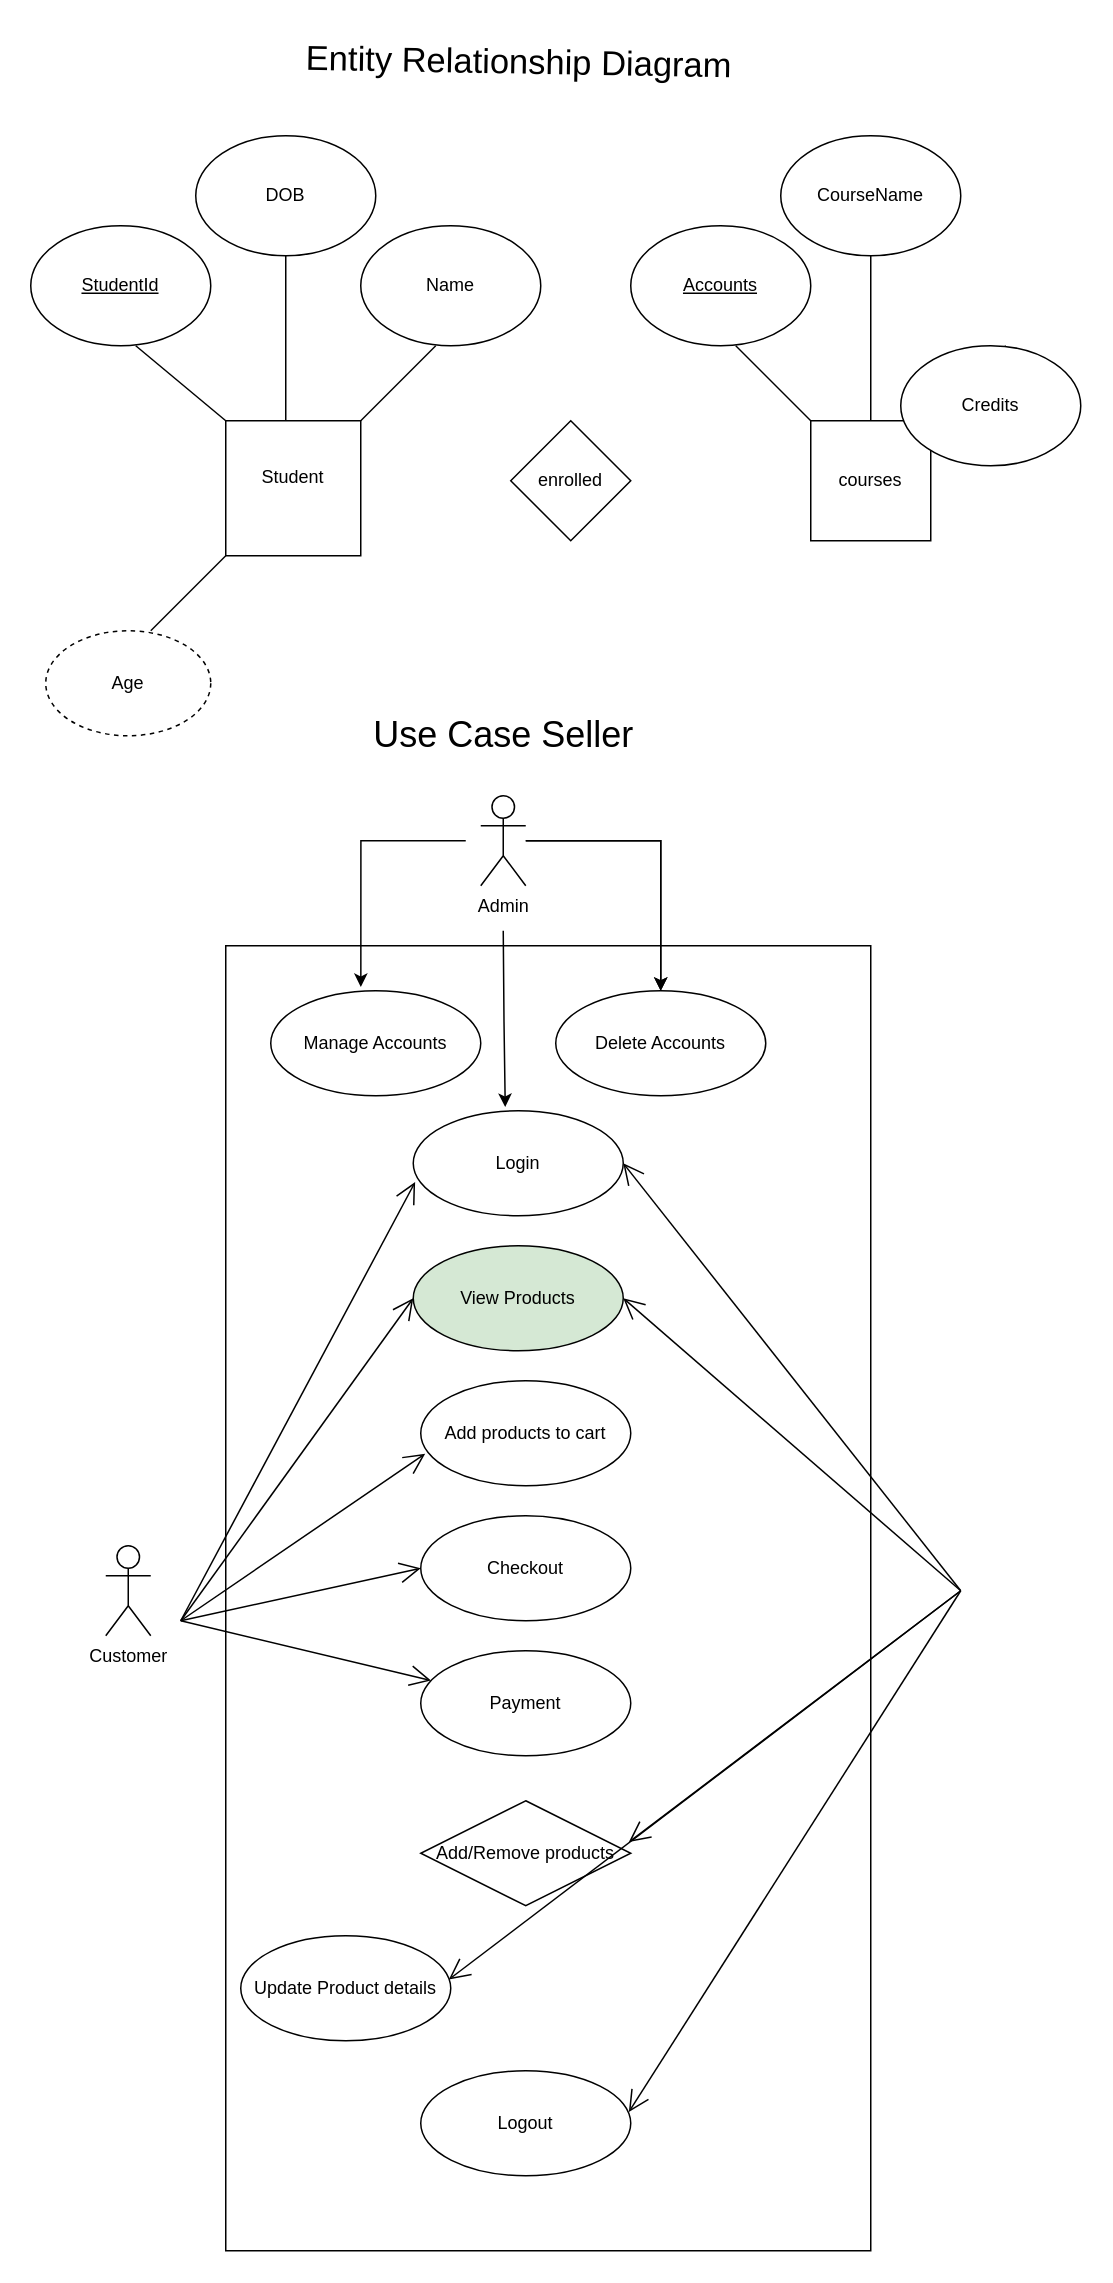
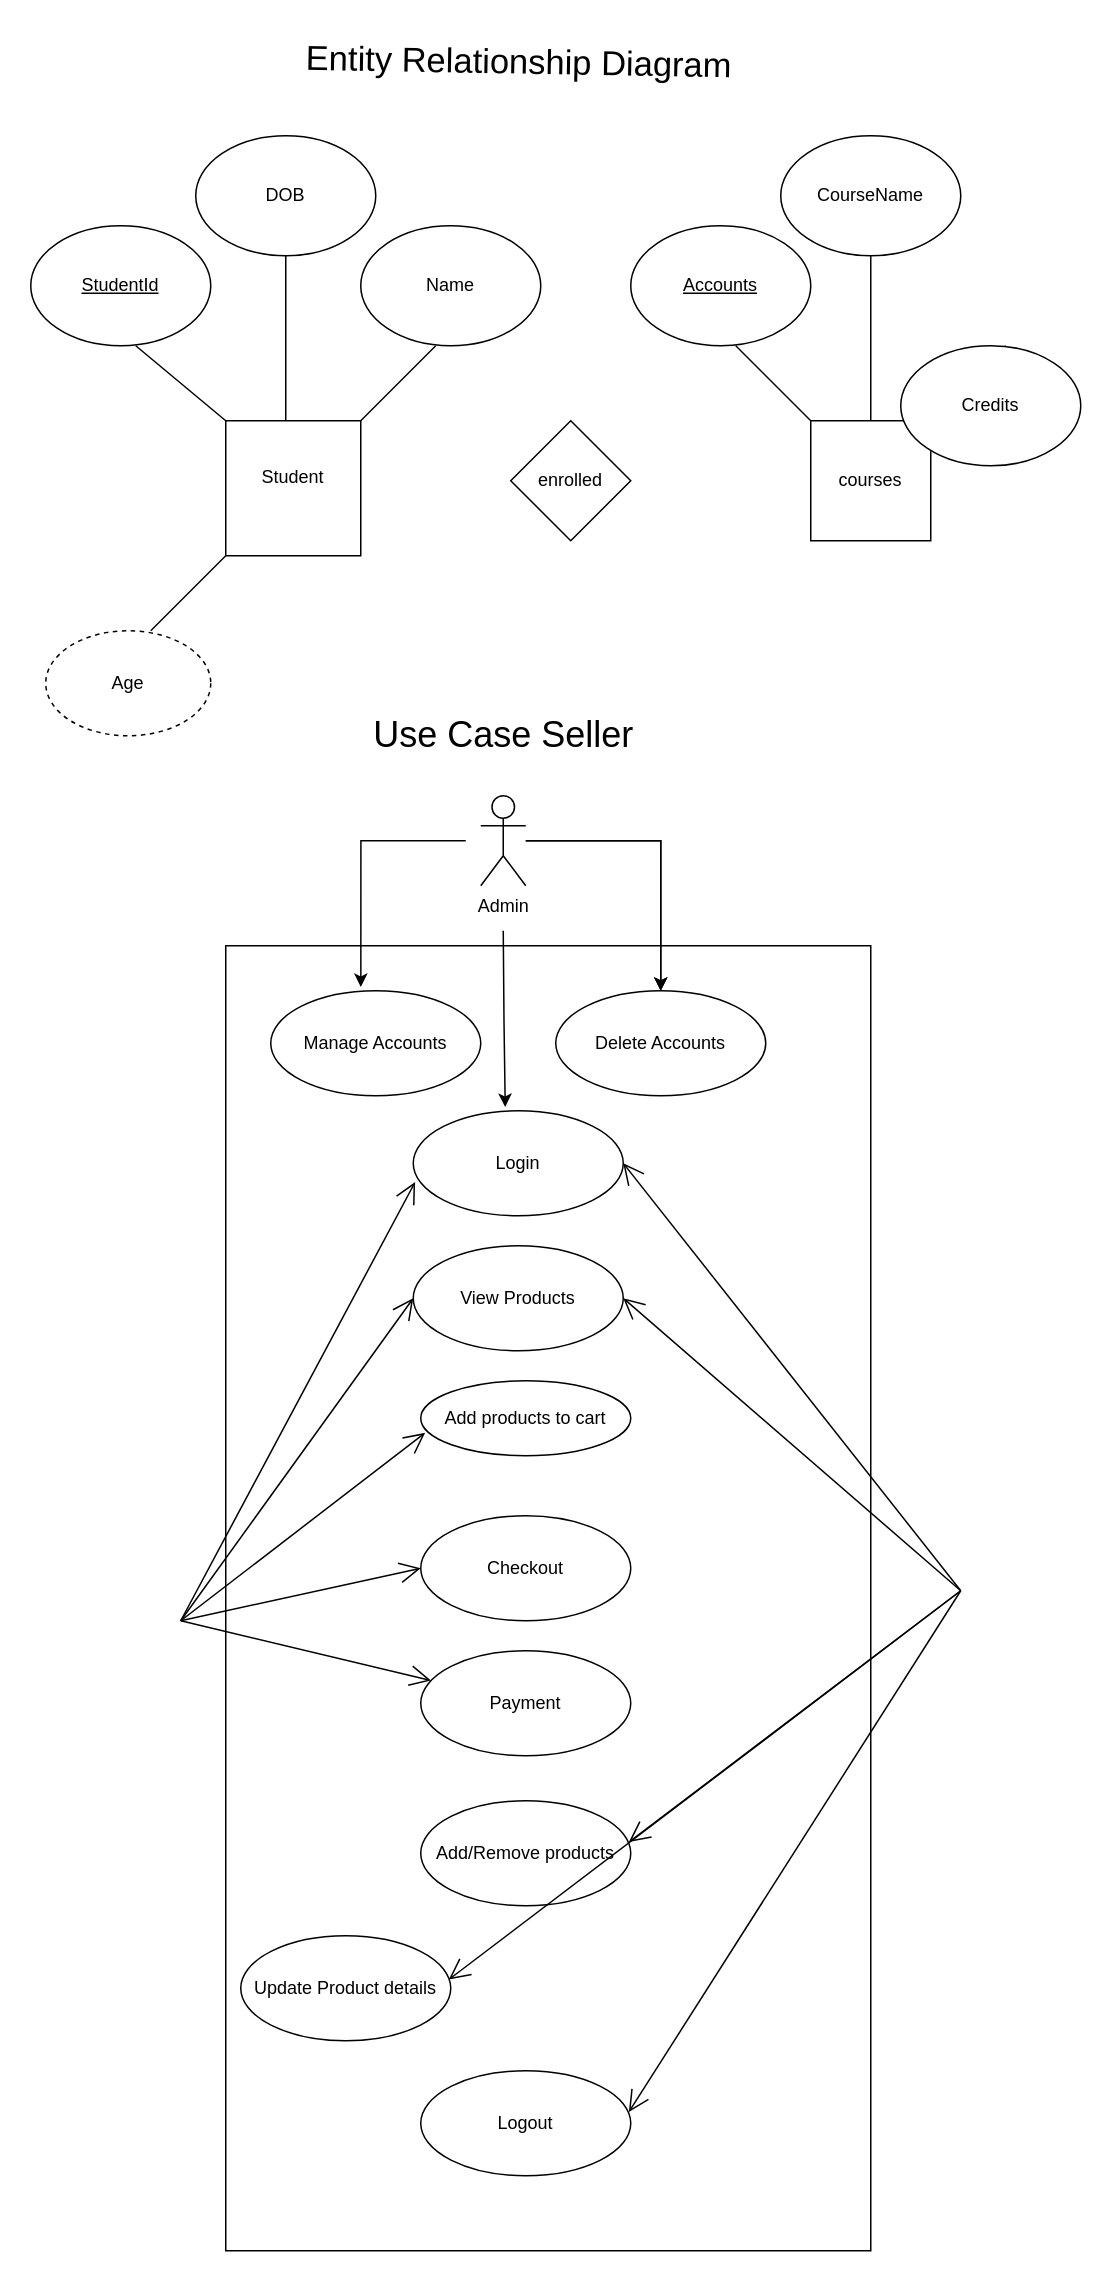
node "View Products": fillcolor #d5e8d4 -> #ffffff
node "Add products to cart": size 210x105 -> 210x75
node "Customer": removed
node "Add/Remove products": shape diamond -> ellipse
